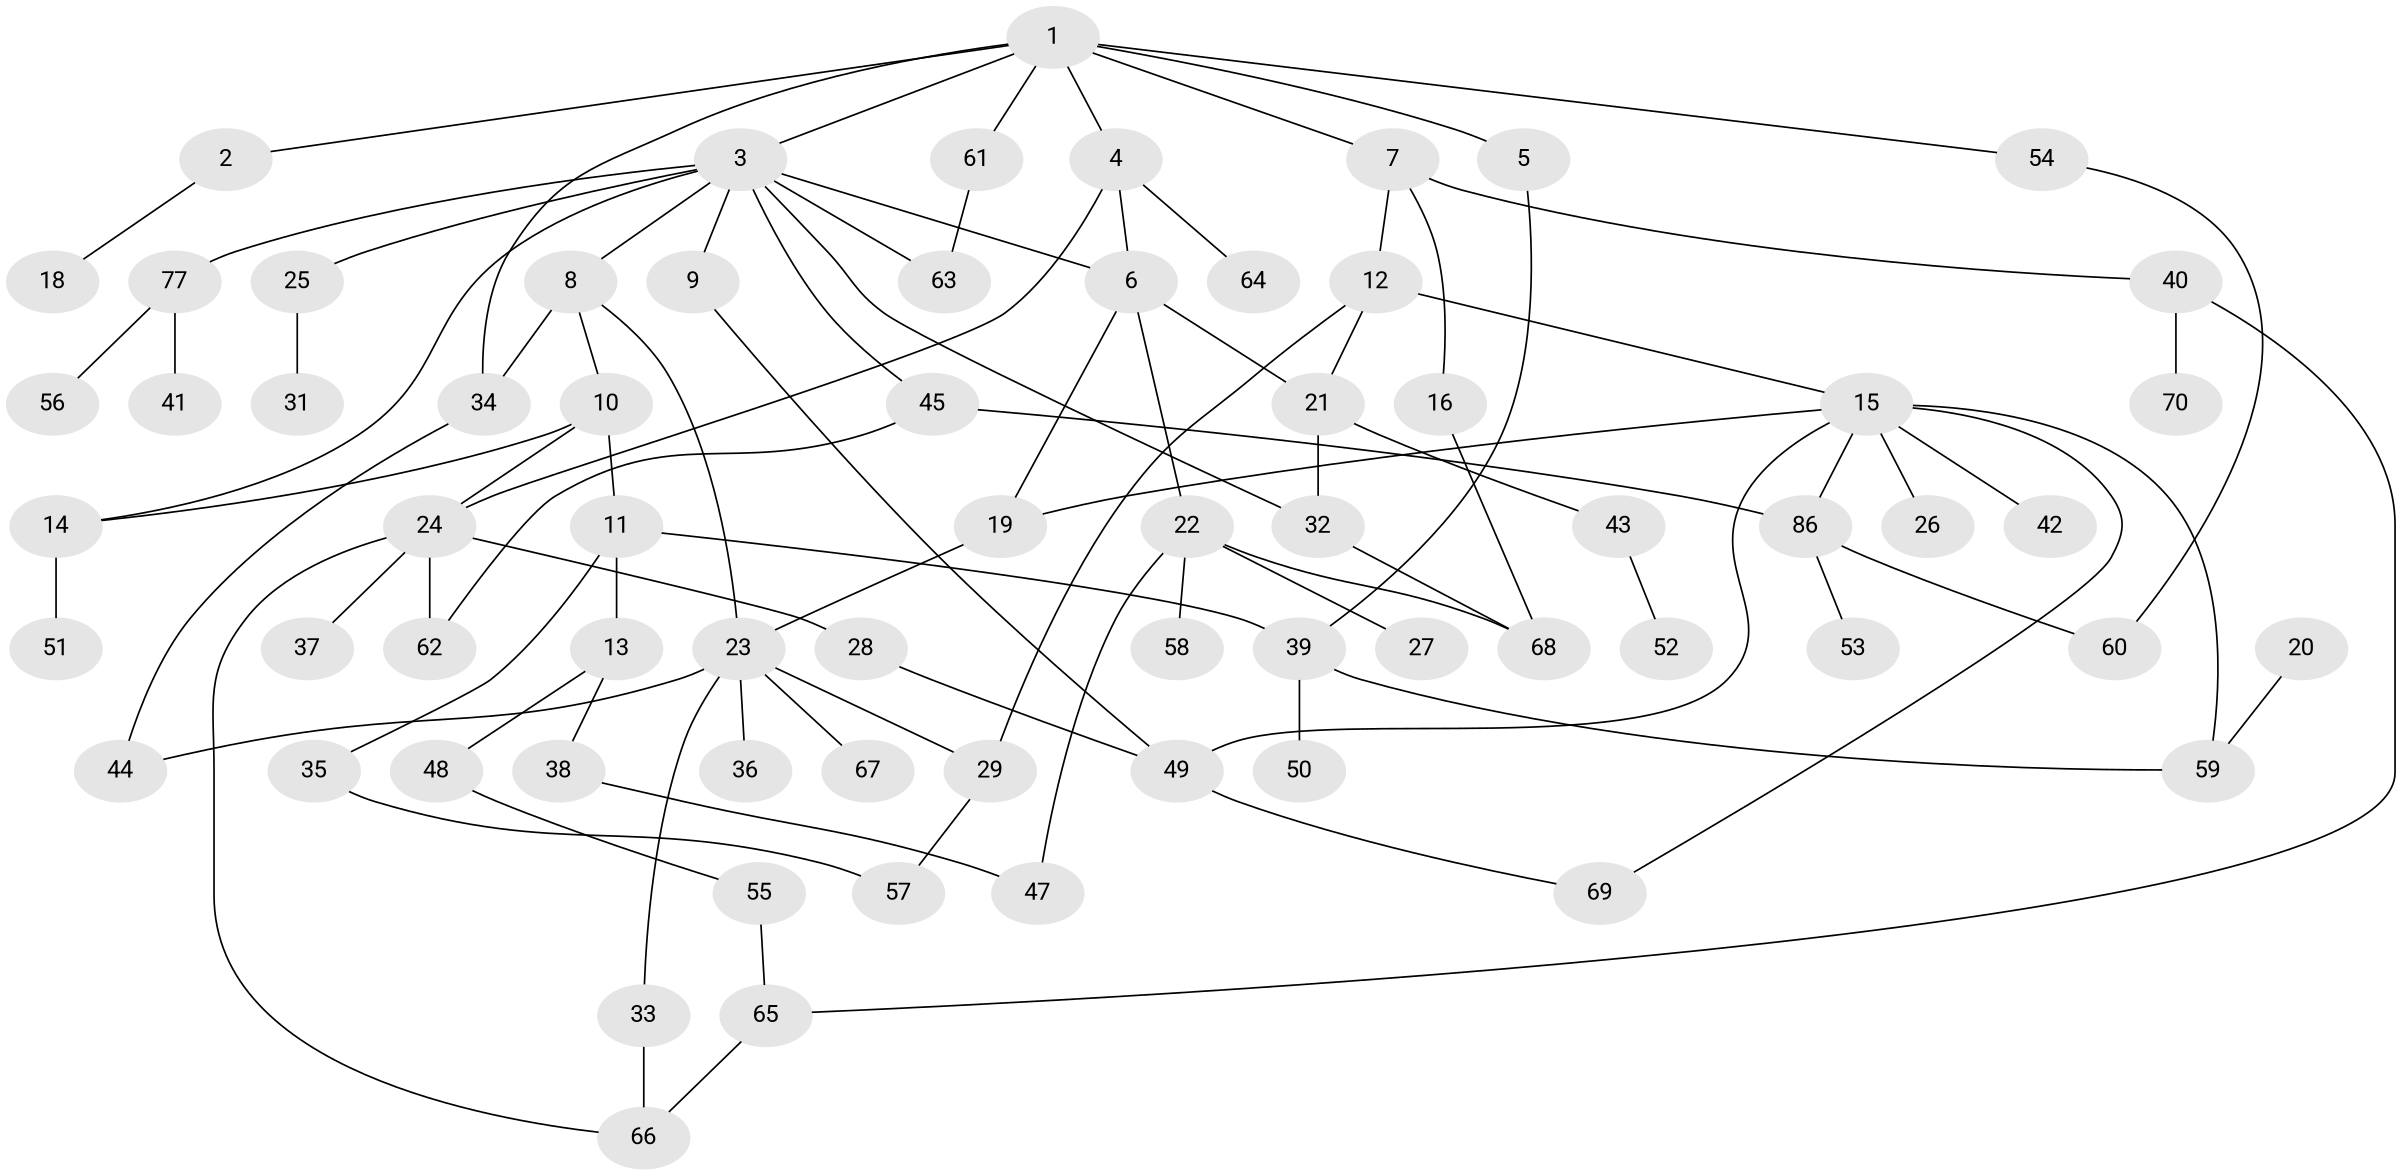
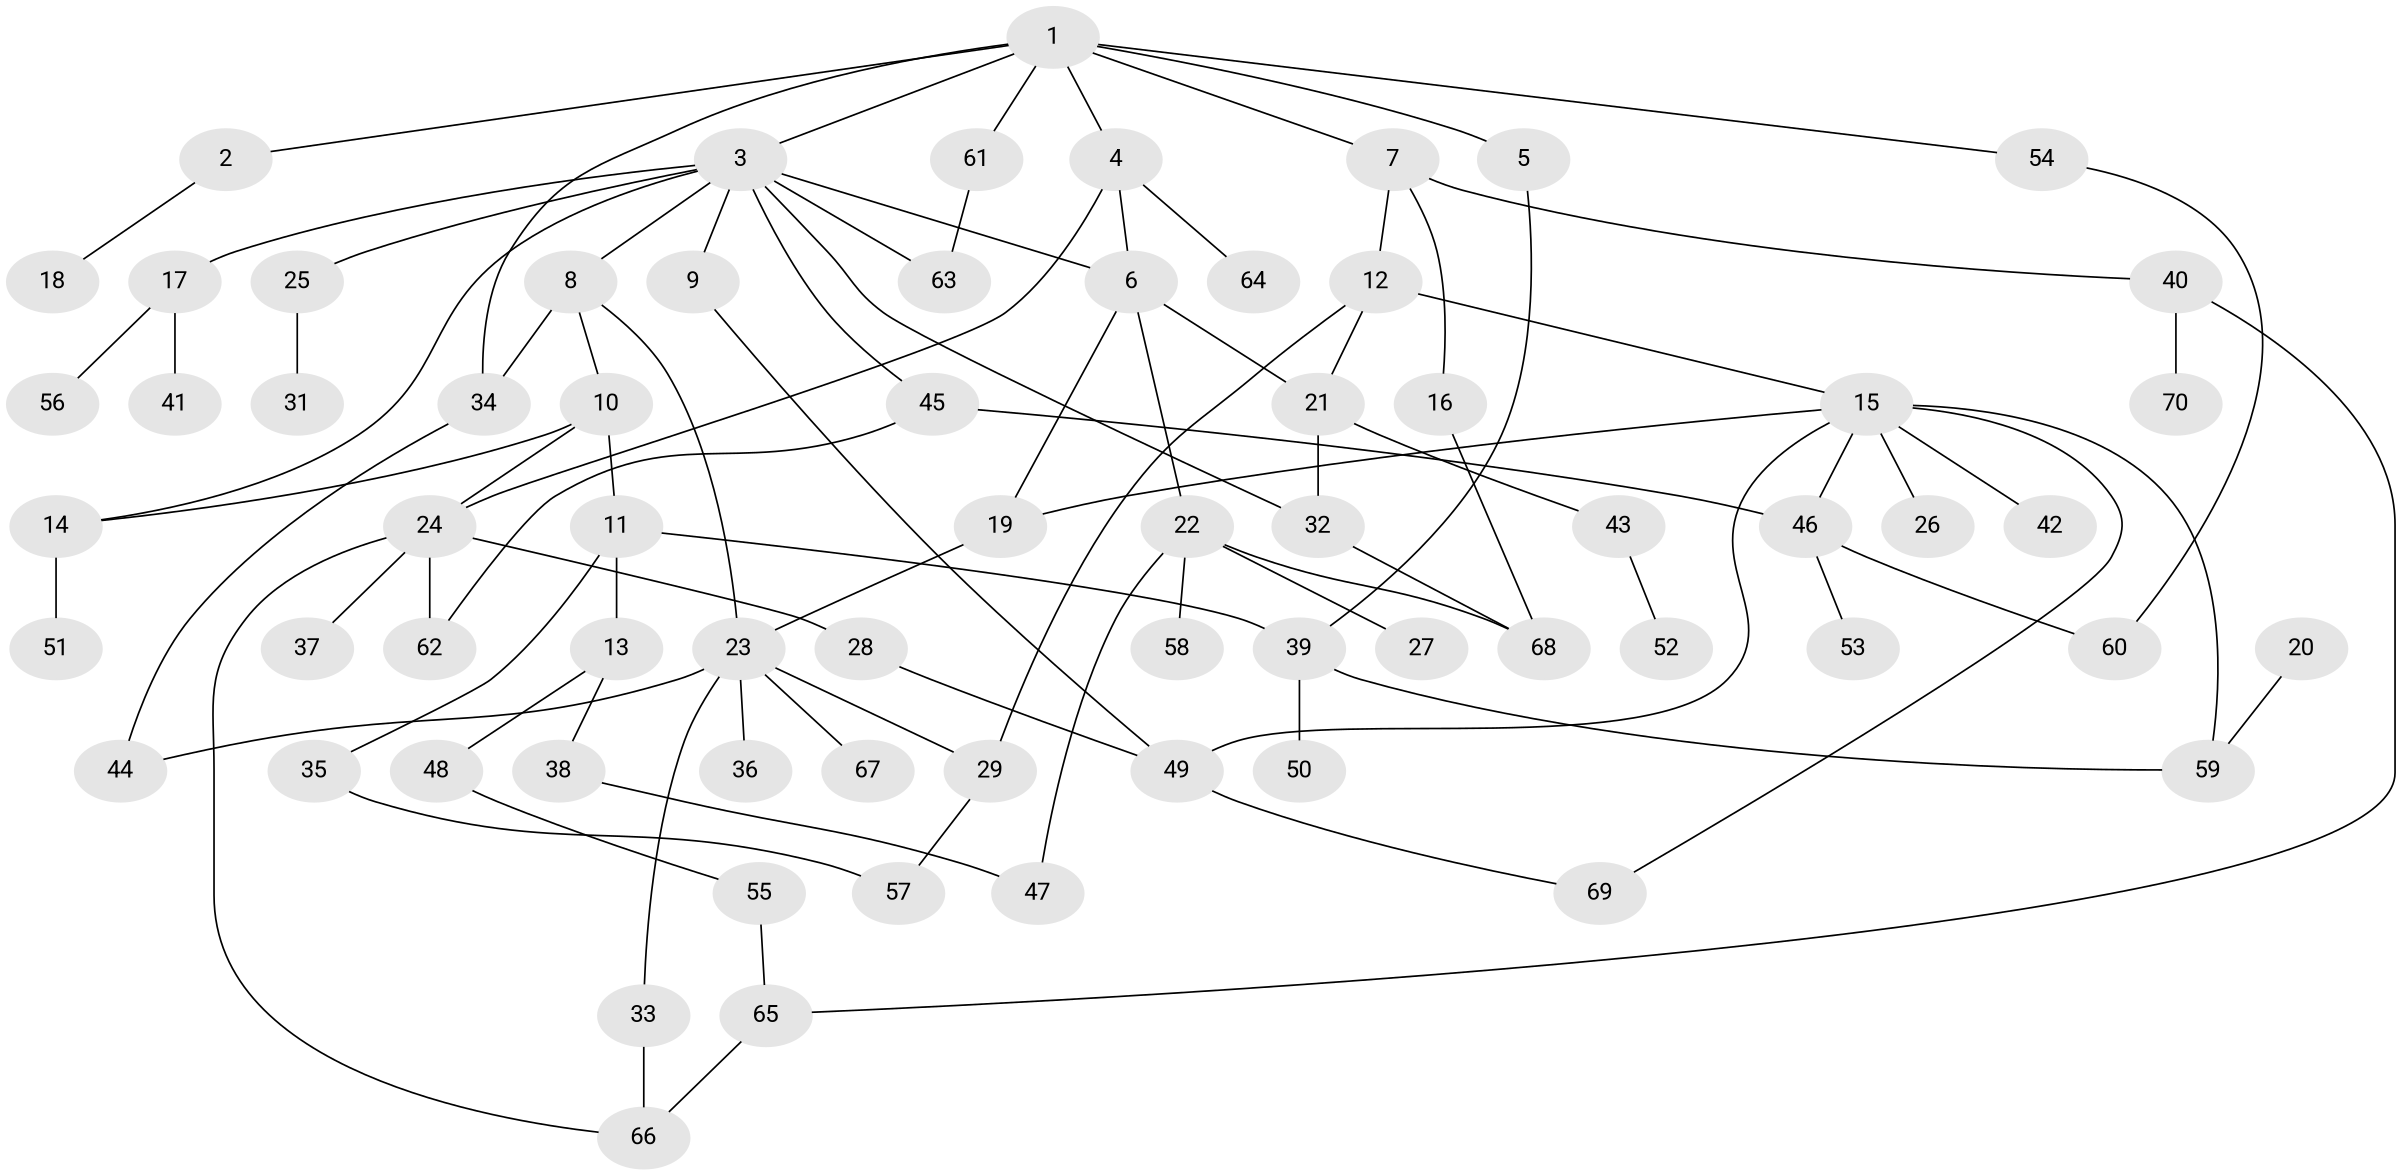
node "77": label "77" -> "17"
node "86": label "86" -> "46"
